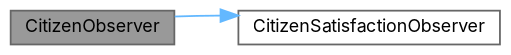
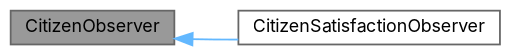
edge "CitizenObserver" -> "CitizenSatisfactionObserver": reversed
